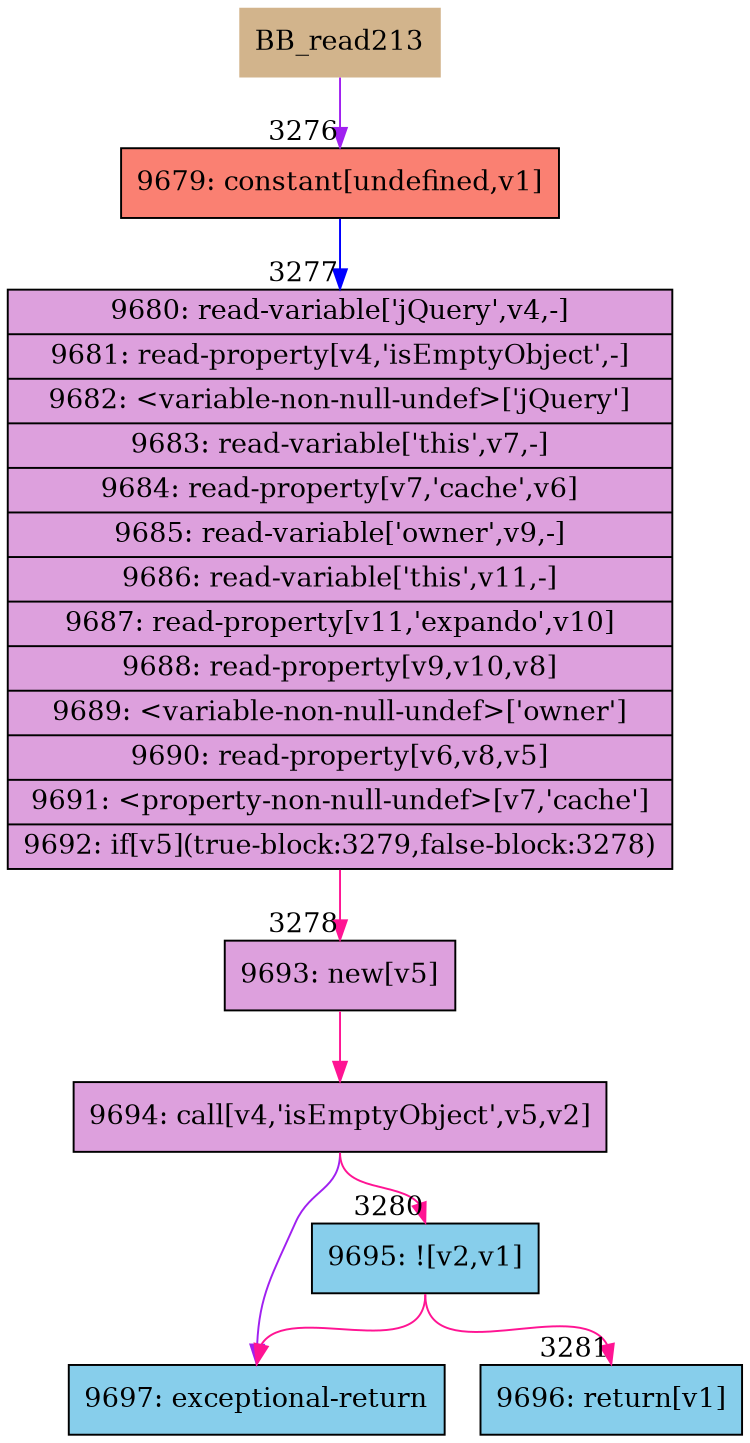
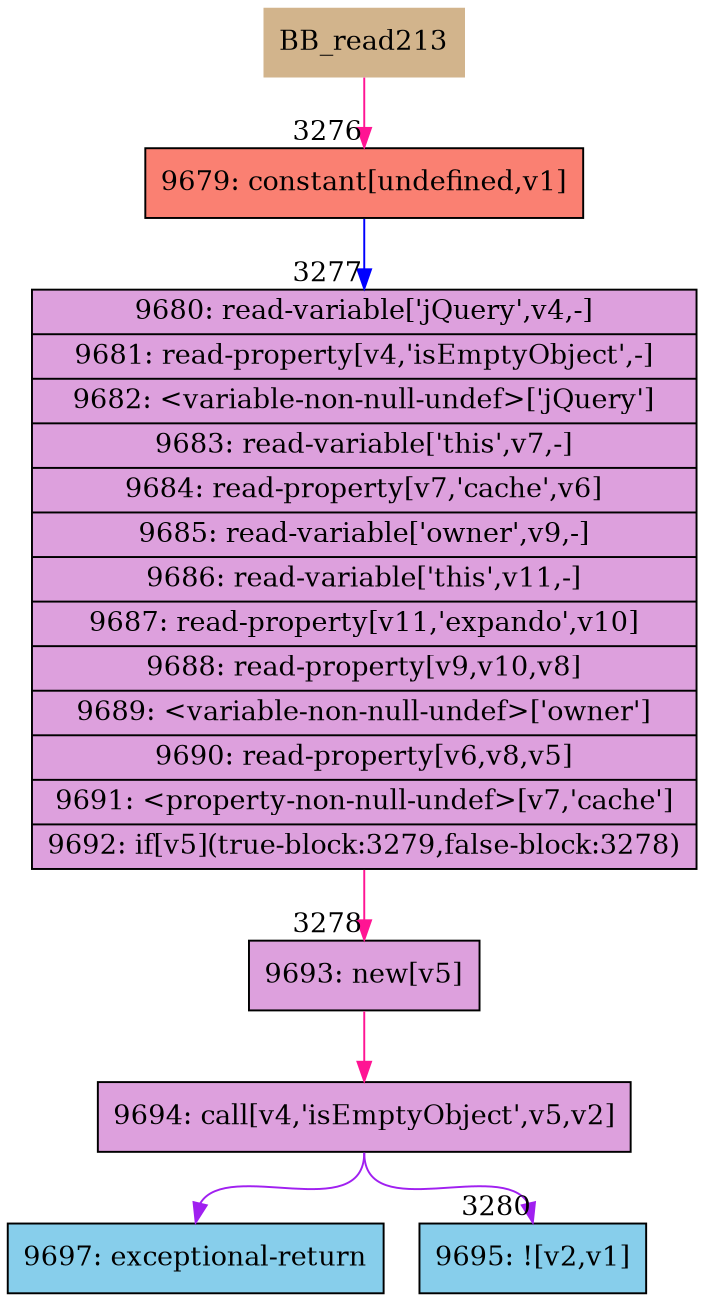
edge "BB_read213" -> "9679: constant[undefined,v1]": color purple -> deeppink
edge "9694: call[v4,'isEmptyObject',v5,v2]" -> "9695: ![v2,v1]": color deeppink -> purple
edge "9695: ![v2,v1]" -> "9697: exceptional-return": removed
node "9696: return[v1]": removed
